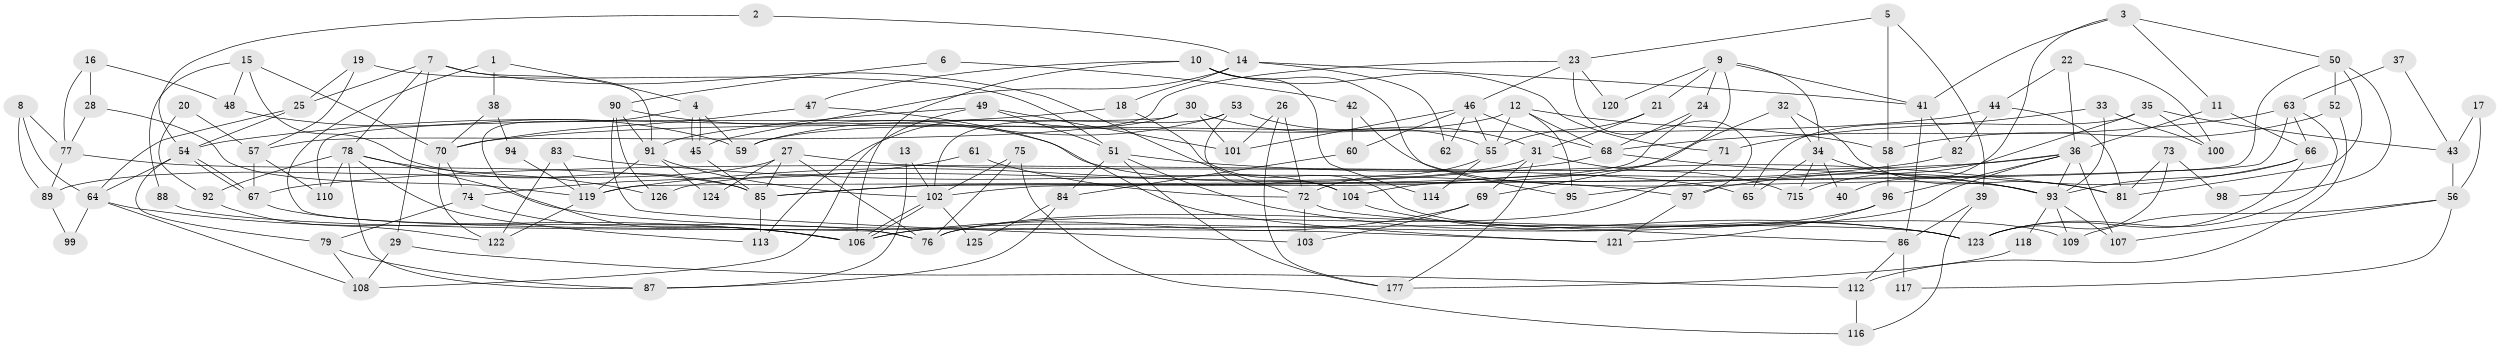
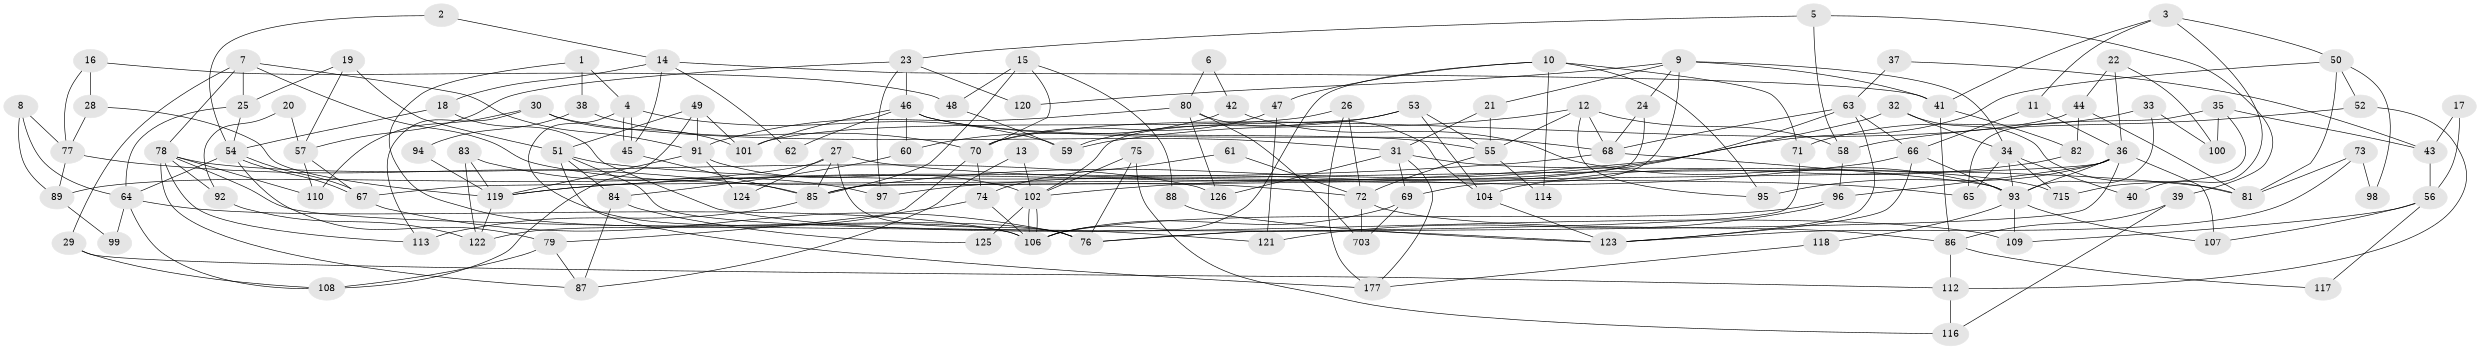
node "90": label "90" -> "80"
edge "97" -- "121": removed
node "103": label "103" -> "703"
